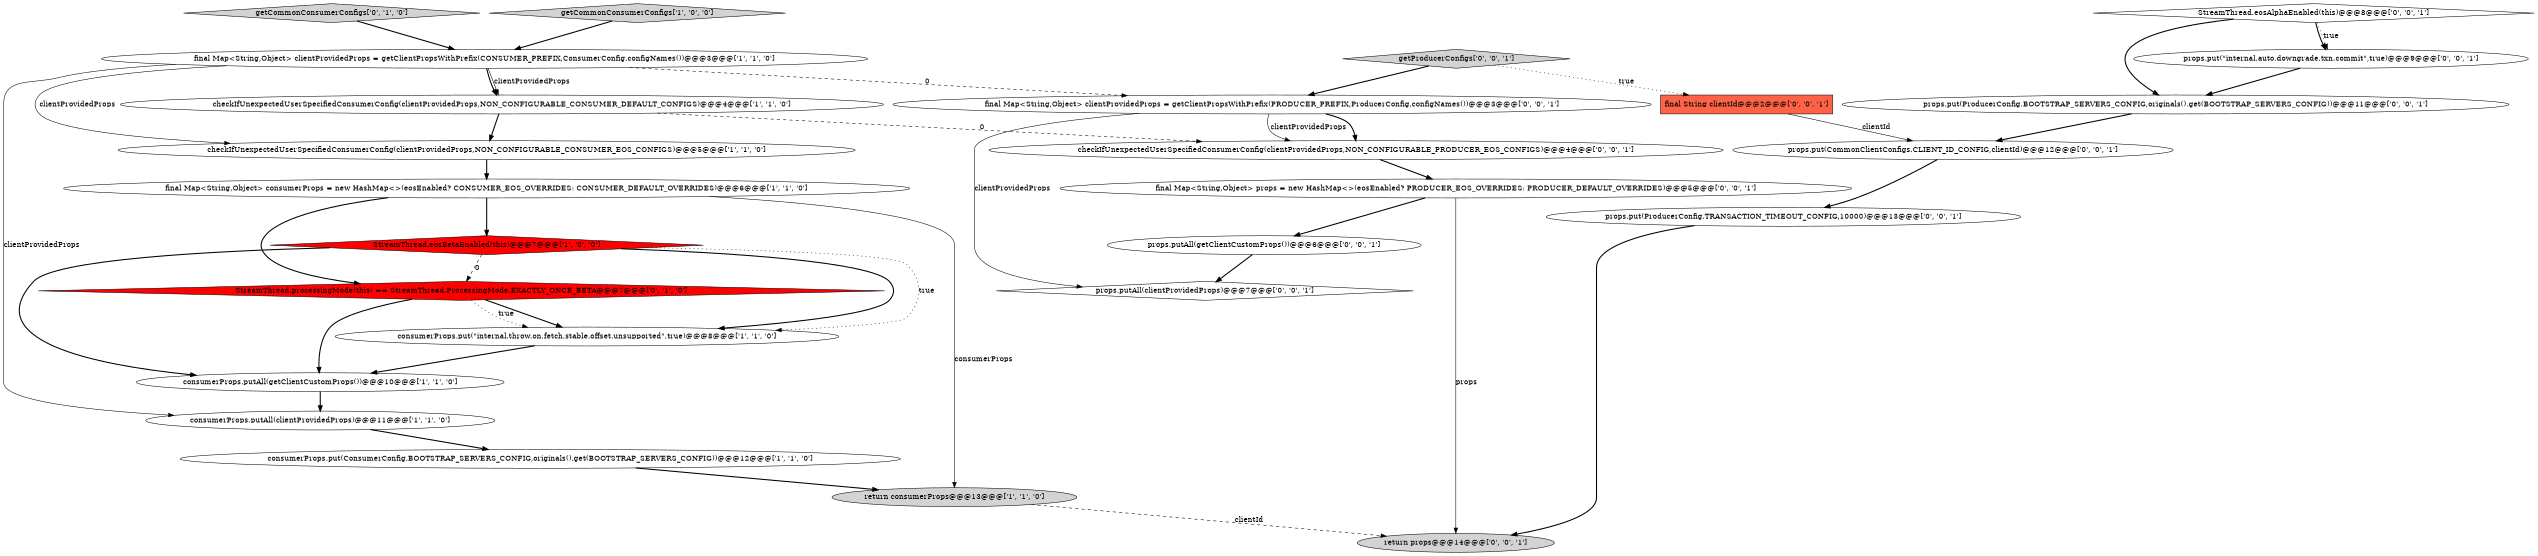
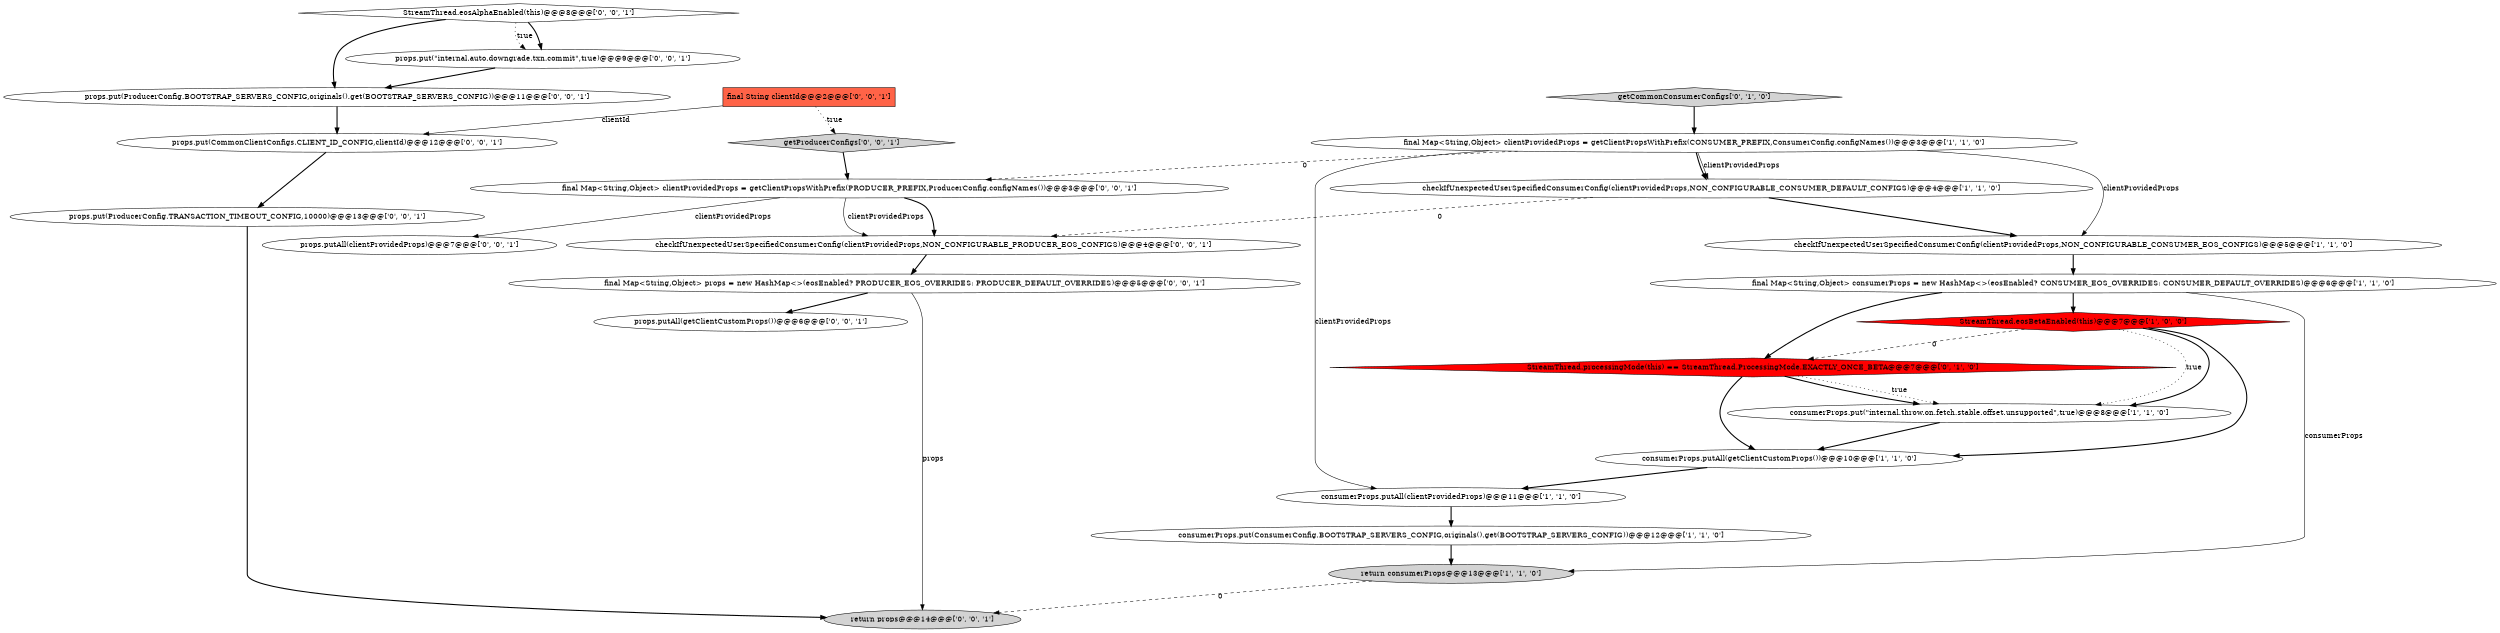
node "getCommonConsumerConfigs['1', '0', '0']": removed
edge "getProducerConfigs['0', '0', '1']" -> "final String clientId@@@2@@@['0', '0', '1']": reversed
edge "props.putAll(getClientCustomProps())@@@6@@@['0', '0', '1']" -> "props.putAll(clientProvidedProps)@@@7@@@['0', '0', '1']": removed
node "props.putAll(clientProvidedProps)@@@7@@@['0', '0', '1']": shape diamond -> ellipse
edge "return consumerProps@@@13@@@['1', '1', '0']" -> "return props@@@14@@@['0', '0', '1']": label "clientId" -> "0"
